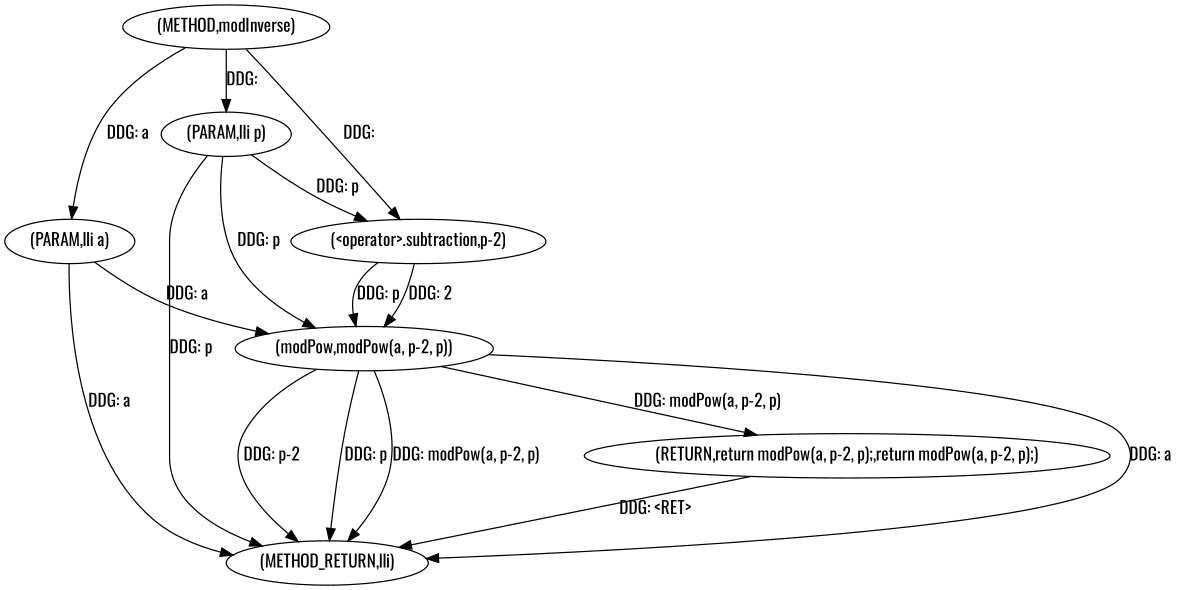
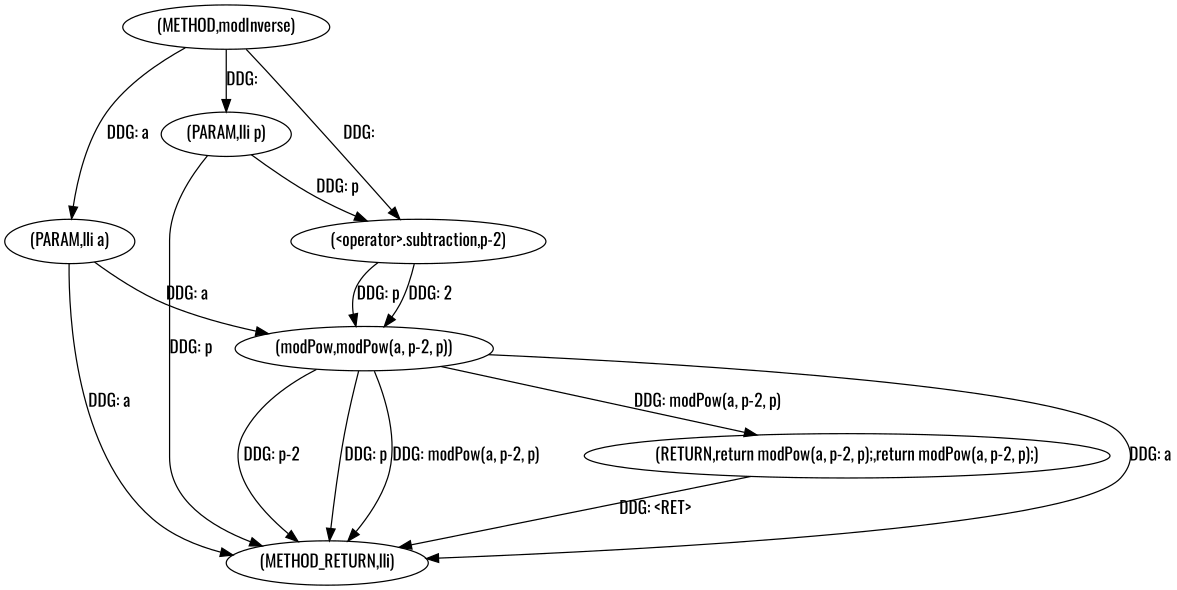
edge "(PARAM,lli p)" -> "(modPow,modPow(a, p-2, p))": removed, label "DDG: p"
